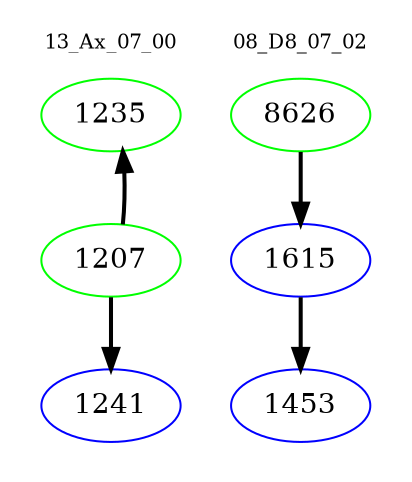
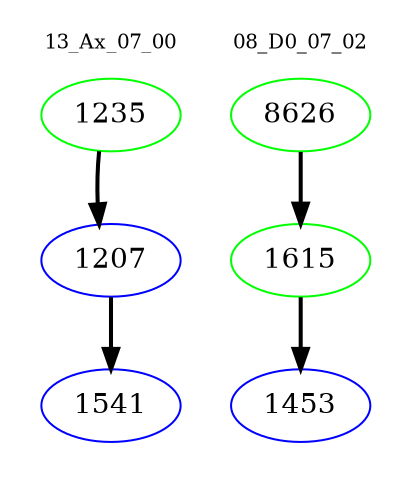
cluster "08_D8_07_02": label "08_D8_07_02" -> "08_D0_07_02"
edge "1207" -> "1235": reversed
node "1207": color green -> blue
node "1615": color blue -> green
node "1241": label "1241" -> "1541"
